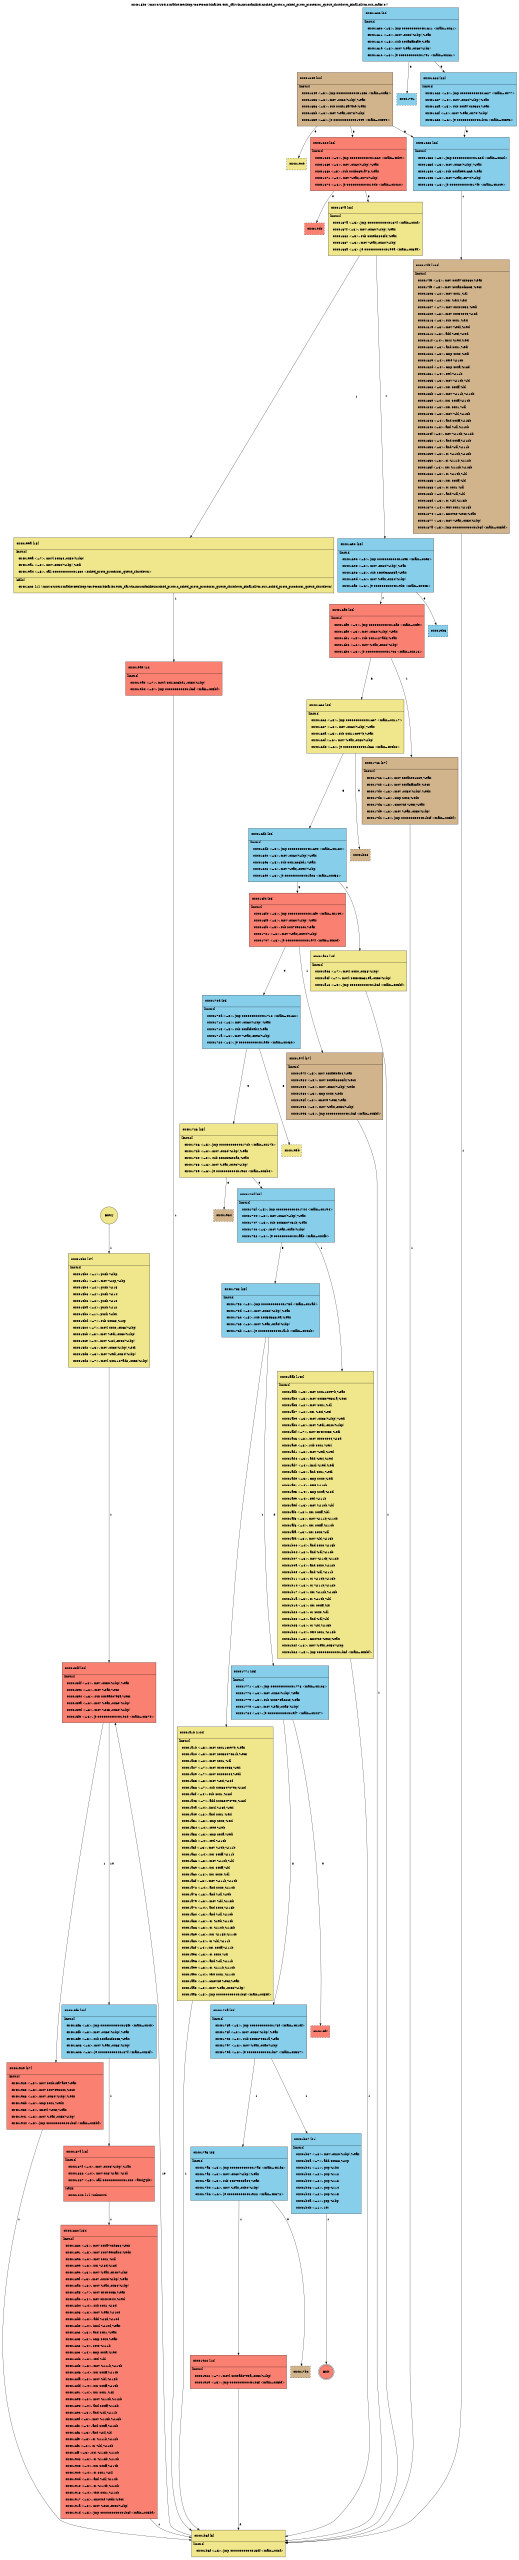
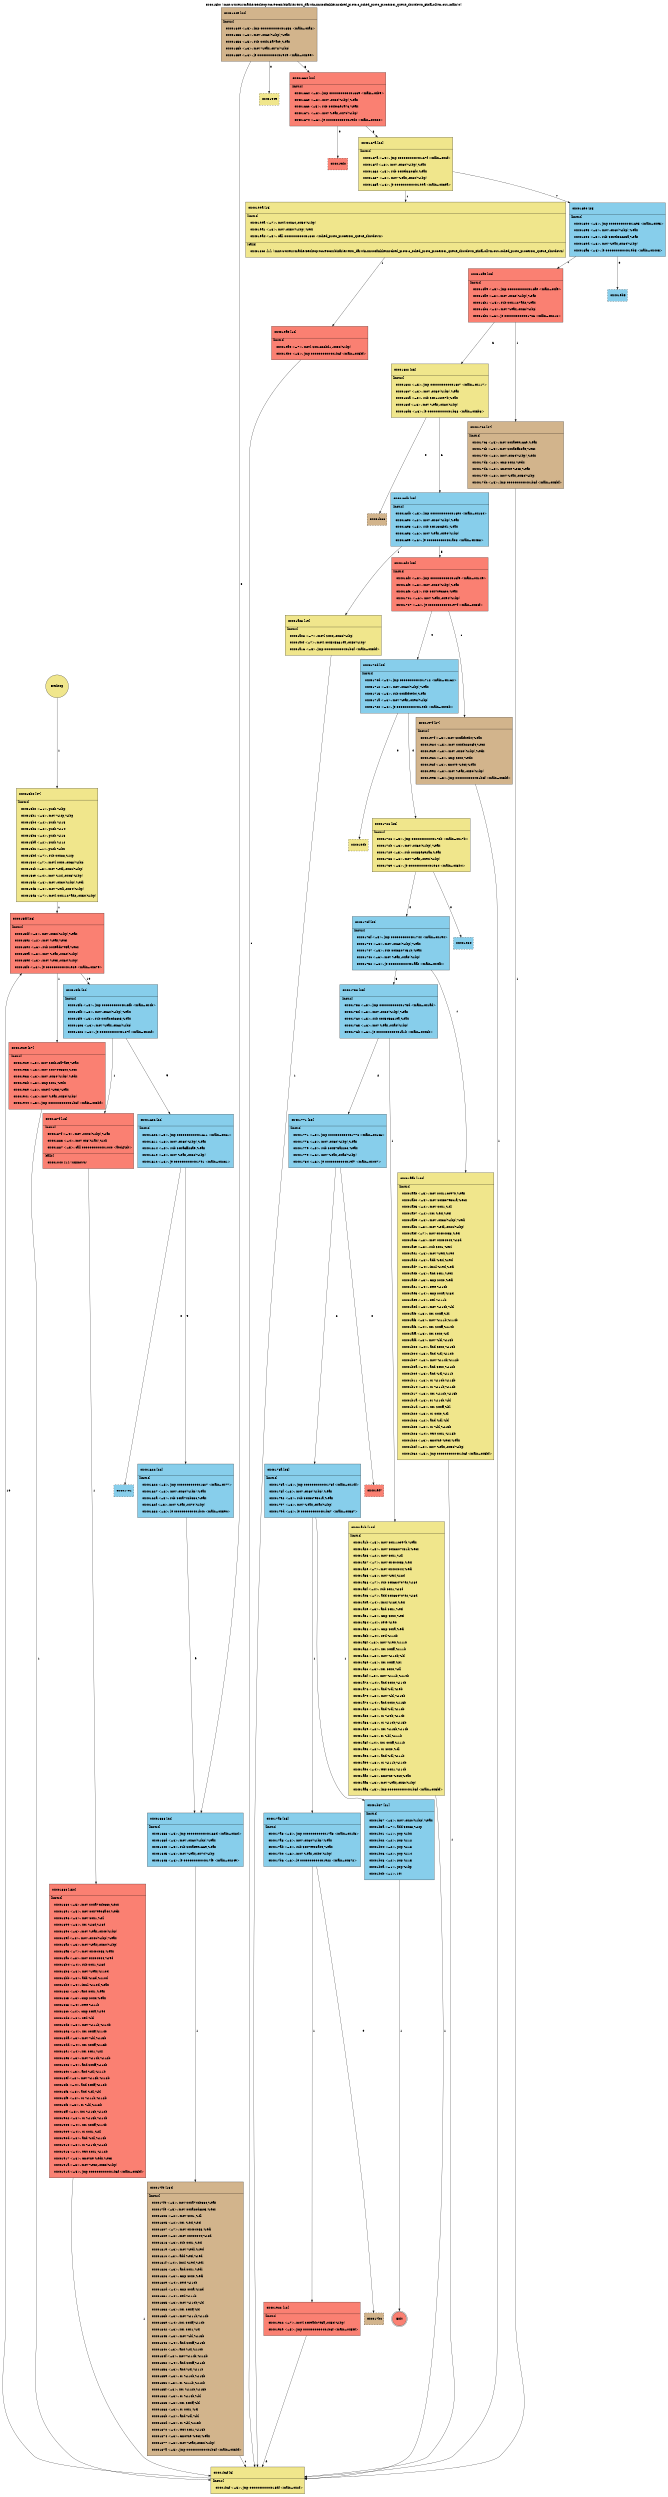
edge "0x4015f6 [22]" -> "0x40160c [22]": added, label "9"
node "Entry": label "Entry" -> "Desktop"
node "0x401964": fillcolor tan -> skyblue
